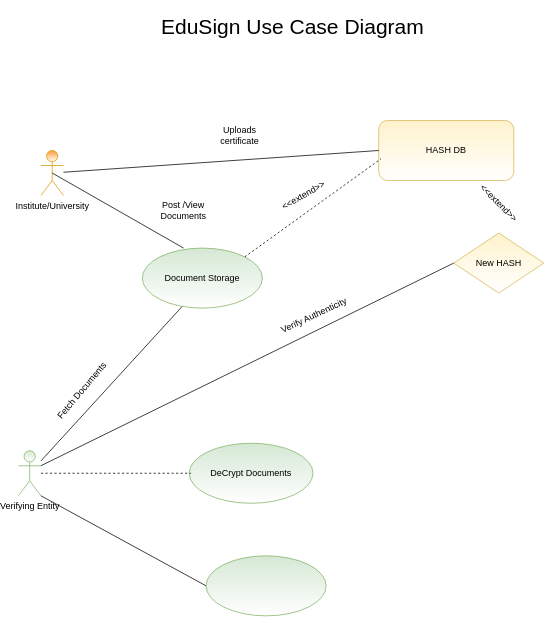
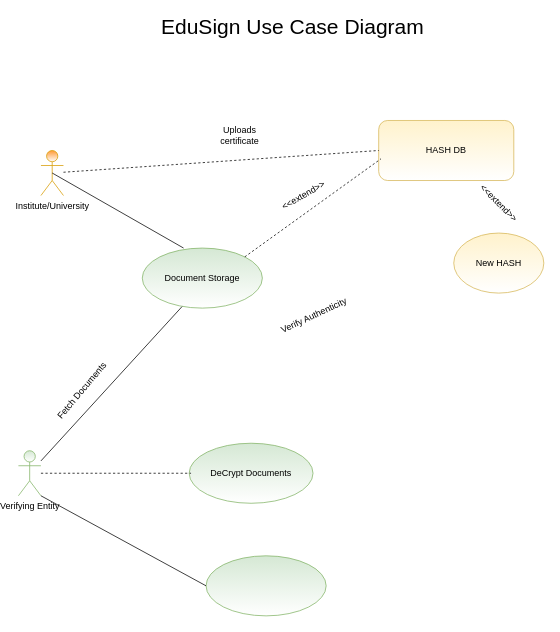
edge "HASH DB" -- "Institute/University": style solid -> dashed
node "Post /View Documents": removed
node "New HASH": shape diamond -> ellipse
edge "New HASH" -- "Verifying Entity": removed
